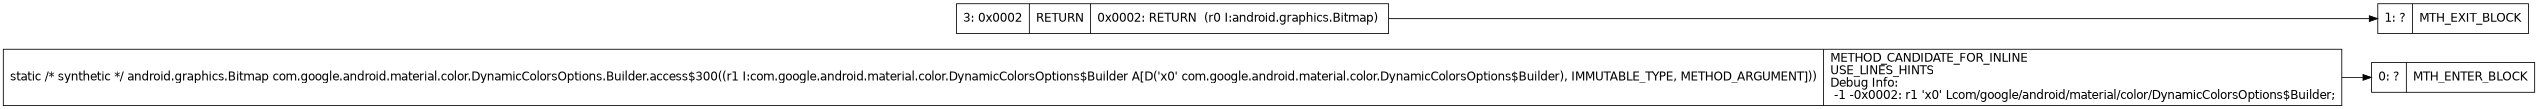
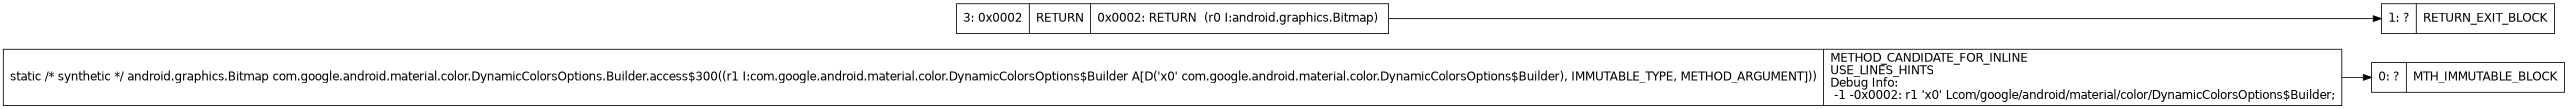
node "1: ?": text "MTH_EXIT_BLOCK" -> "RETURN_EXIT_BLOCK"
node "0: ?": text "MTH_ENTER_BLOCK" -> "MTH_IMMUTABLE_BLOCK"
